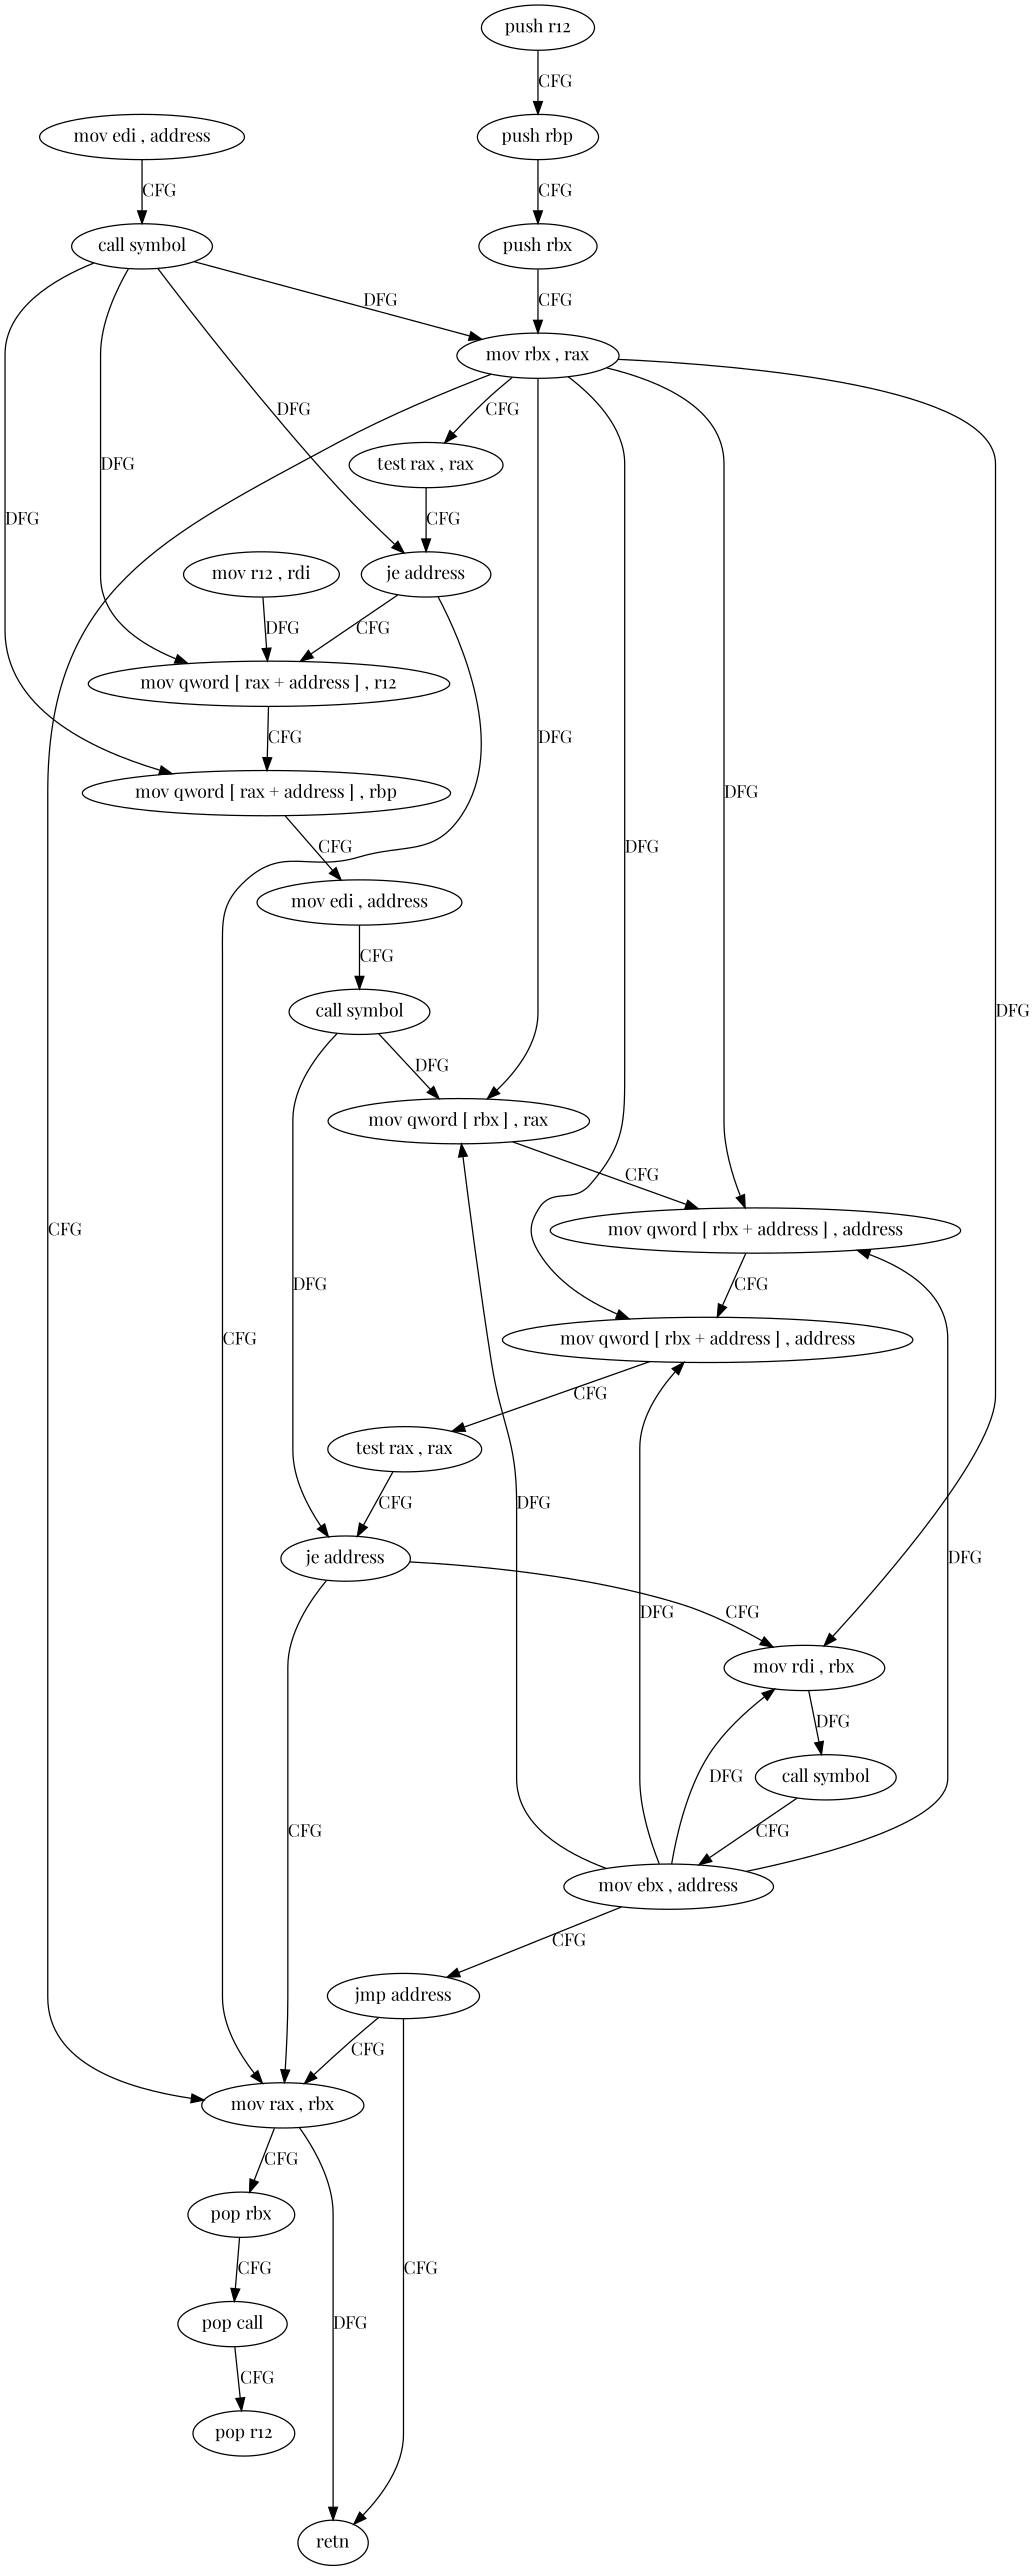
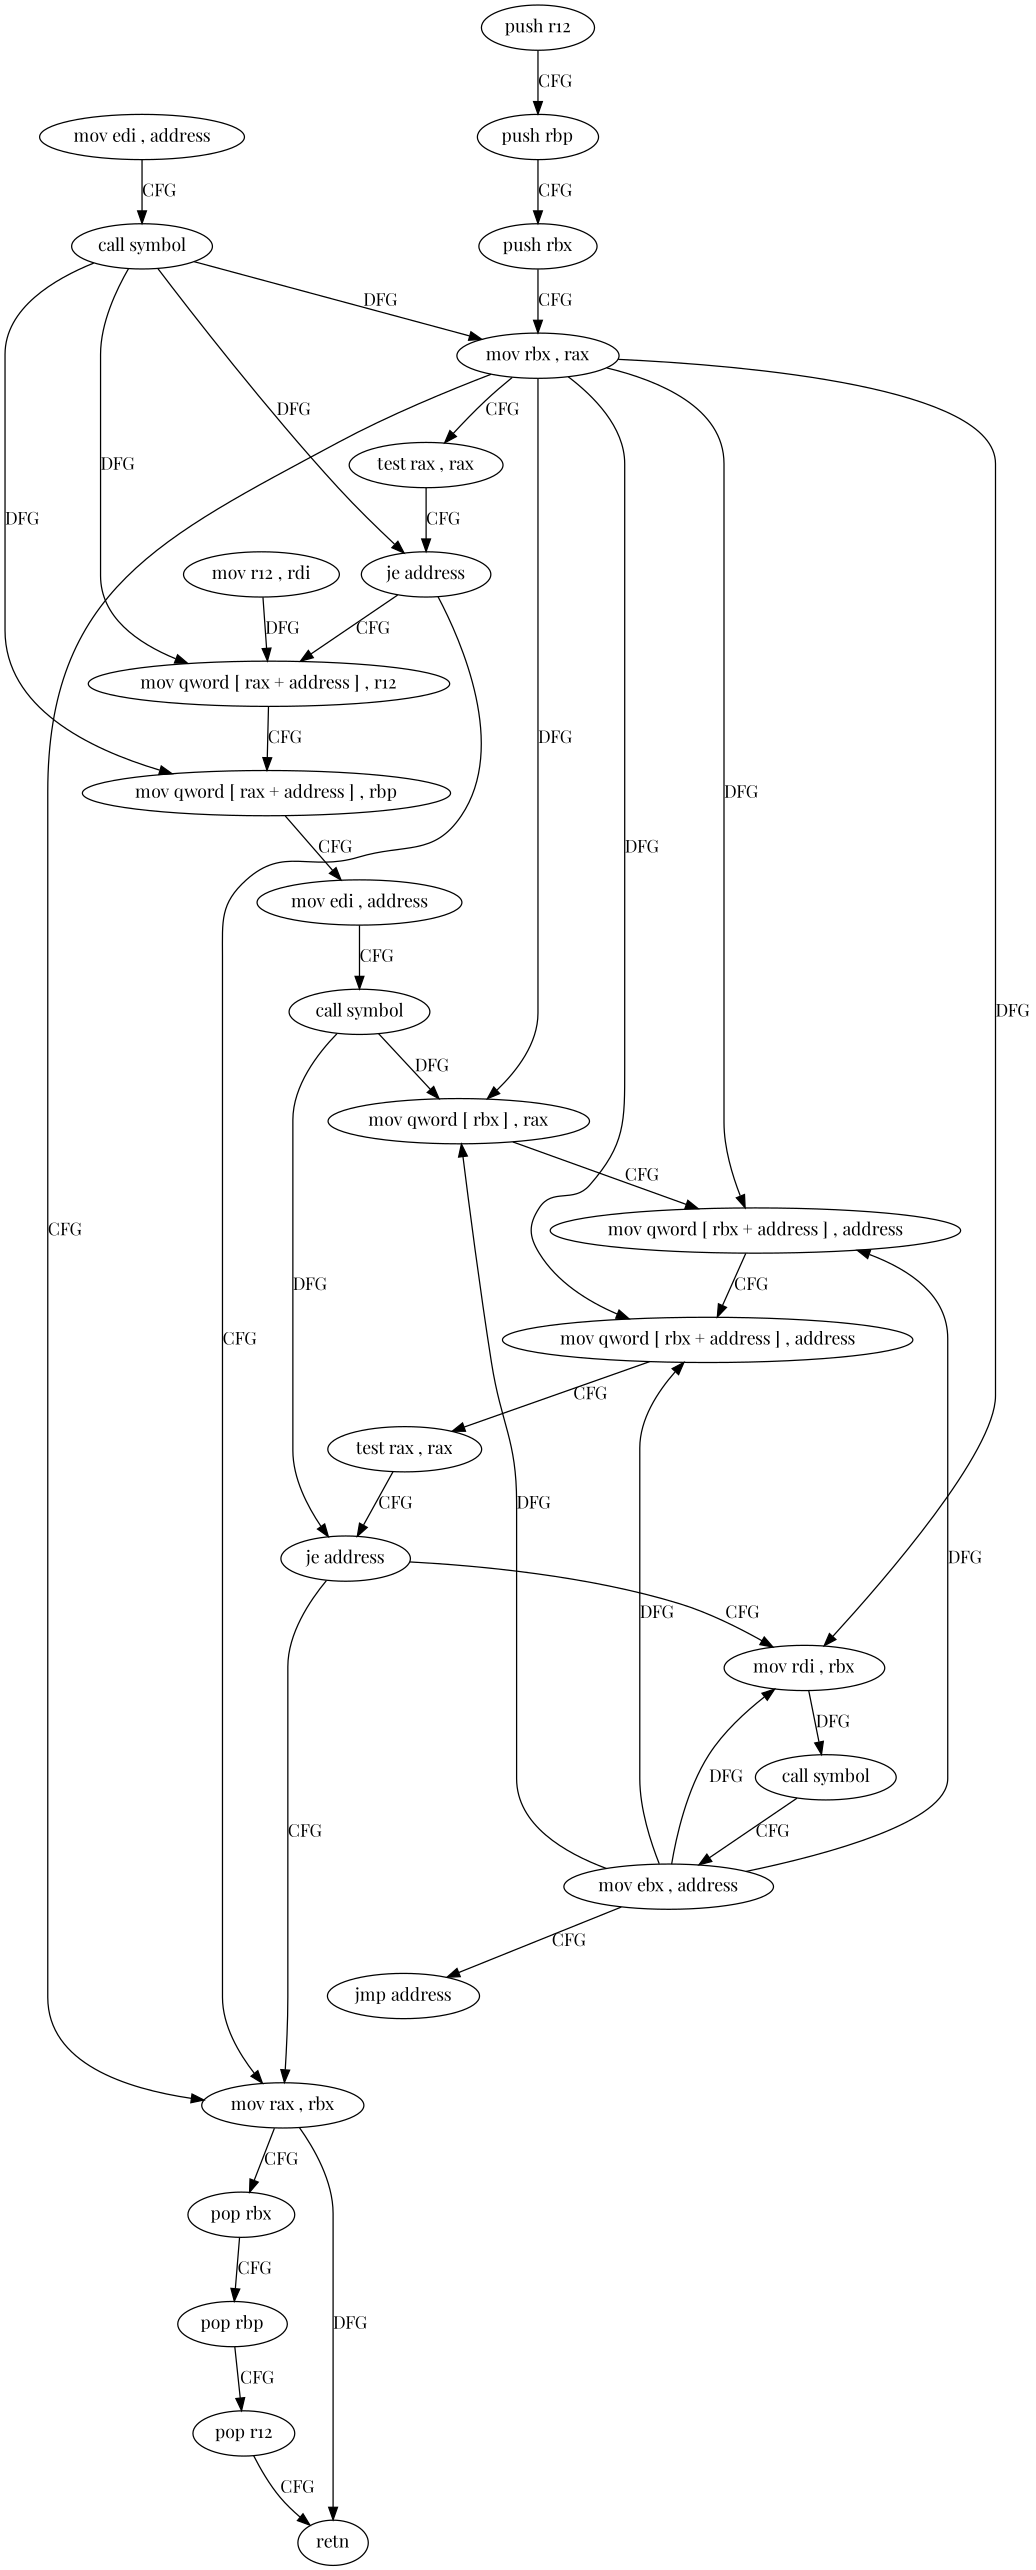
edge "jmp address" -> "mov rax , rbx": removed, label "CFG"
edge "jmp address" -> "retn": now "pop r12" -> "retn"
node "pop call": label "pop call" -> "pop rbp"
